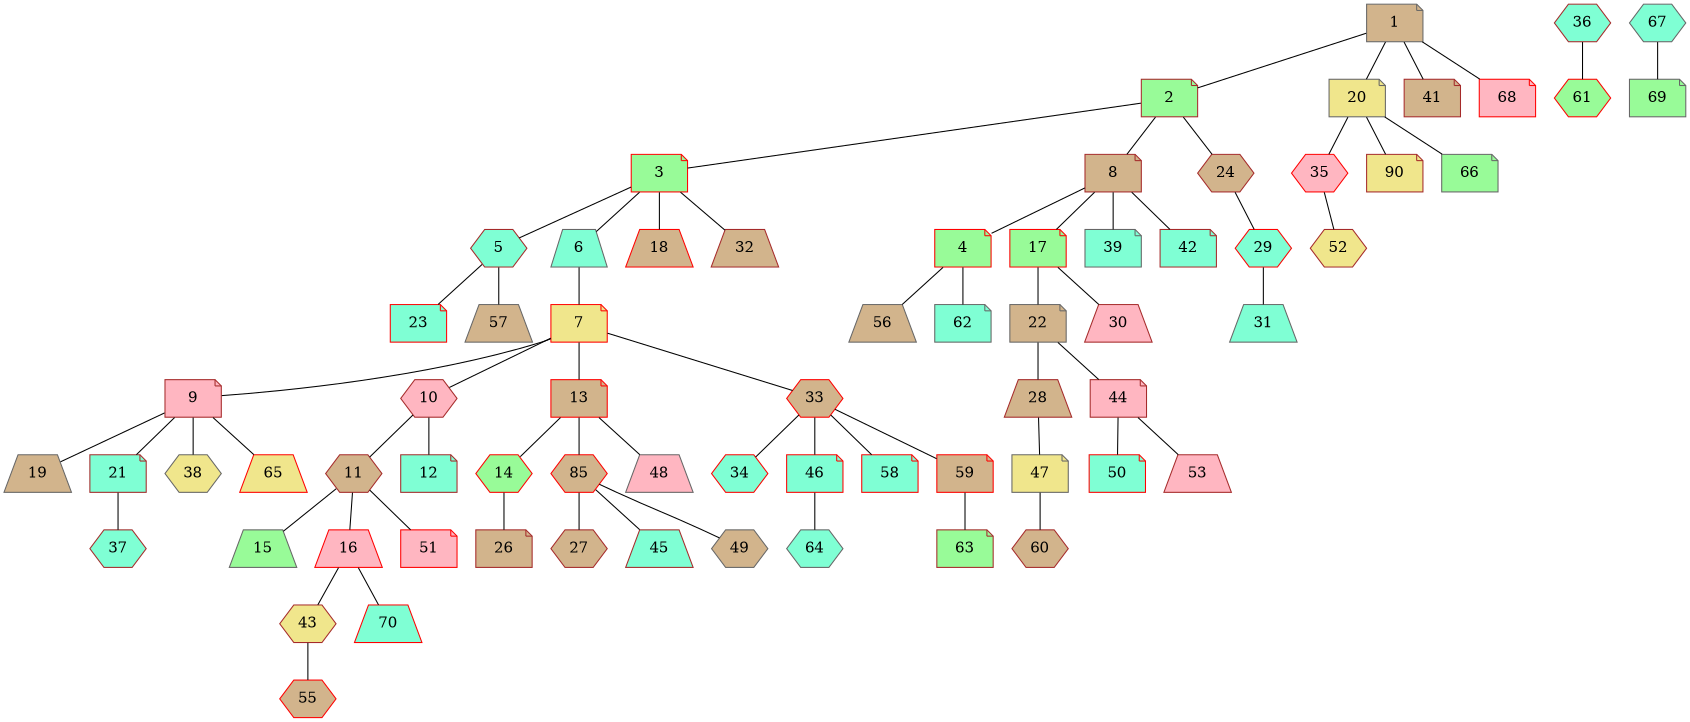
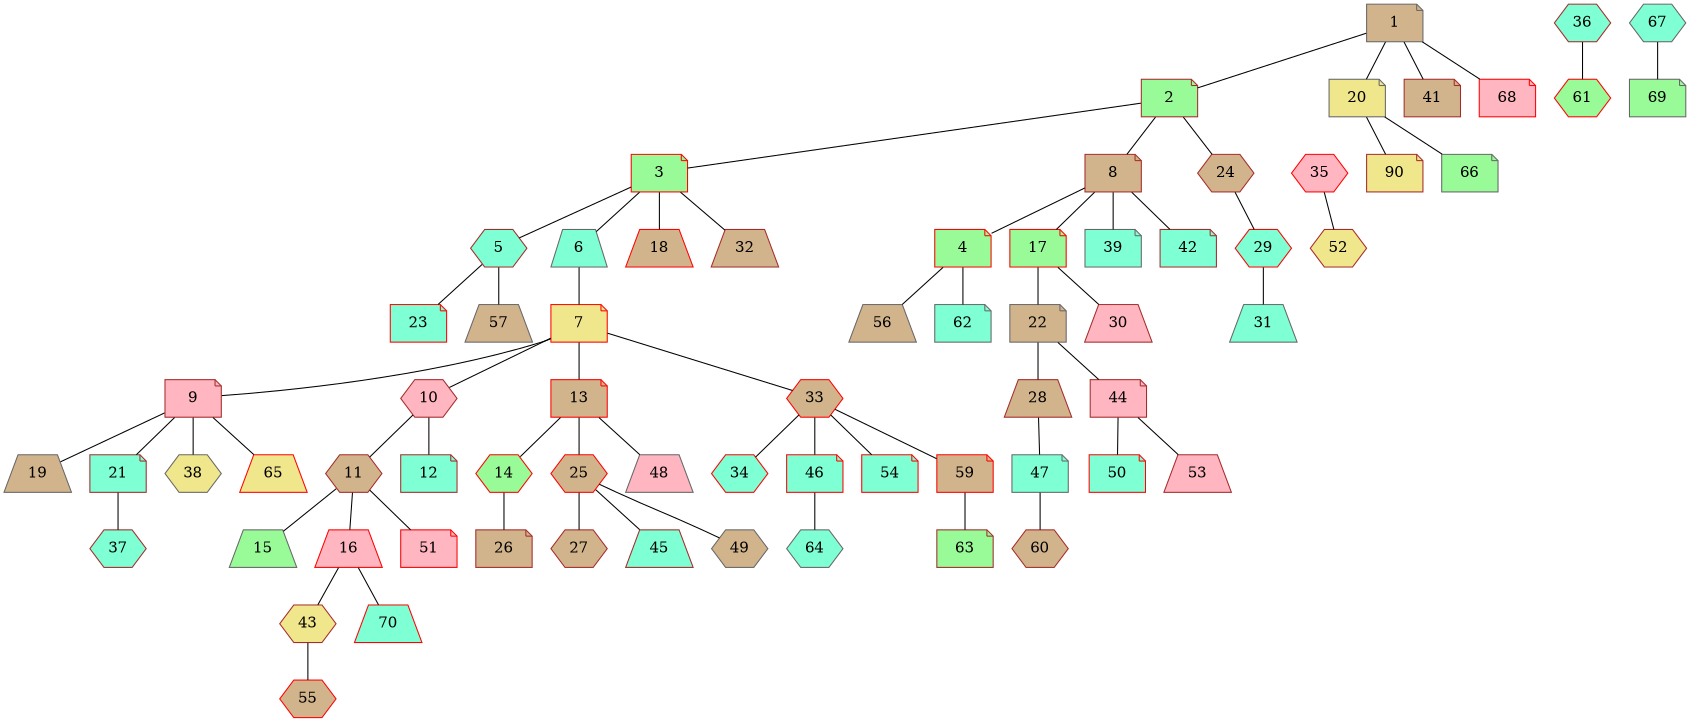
edge "20" -- "35": removed
node "85": label "85" -> "25"
node "58": label "58" -> "54"
node "47": fillcolor khaki -> aquamarine
